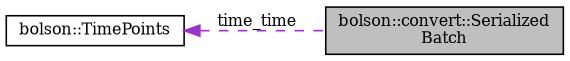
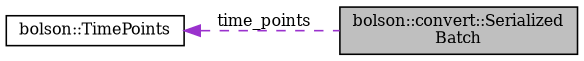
edge "bolson::convert::Serialized Batch" -> "bolson::TimePoints": label " time_time" -> " time_points"
